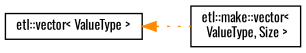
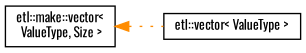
edge "etl::make::vector< ValueType, Size >" -> "etl::vector< ValueType >": reversed
